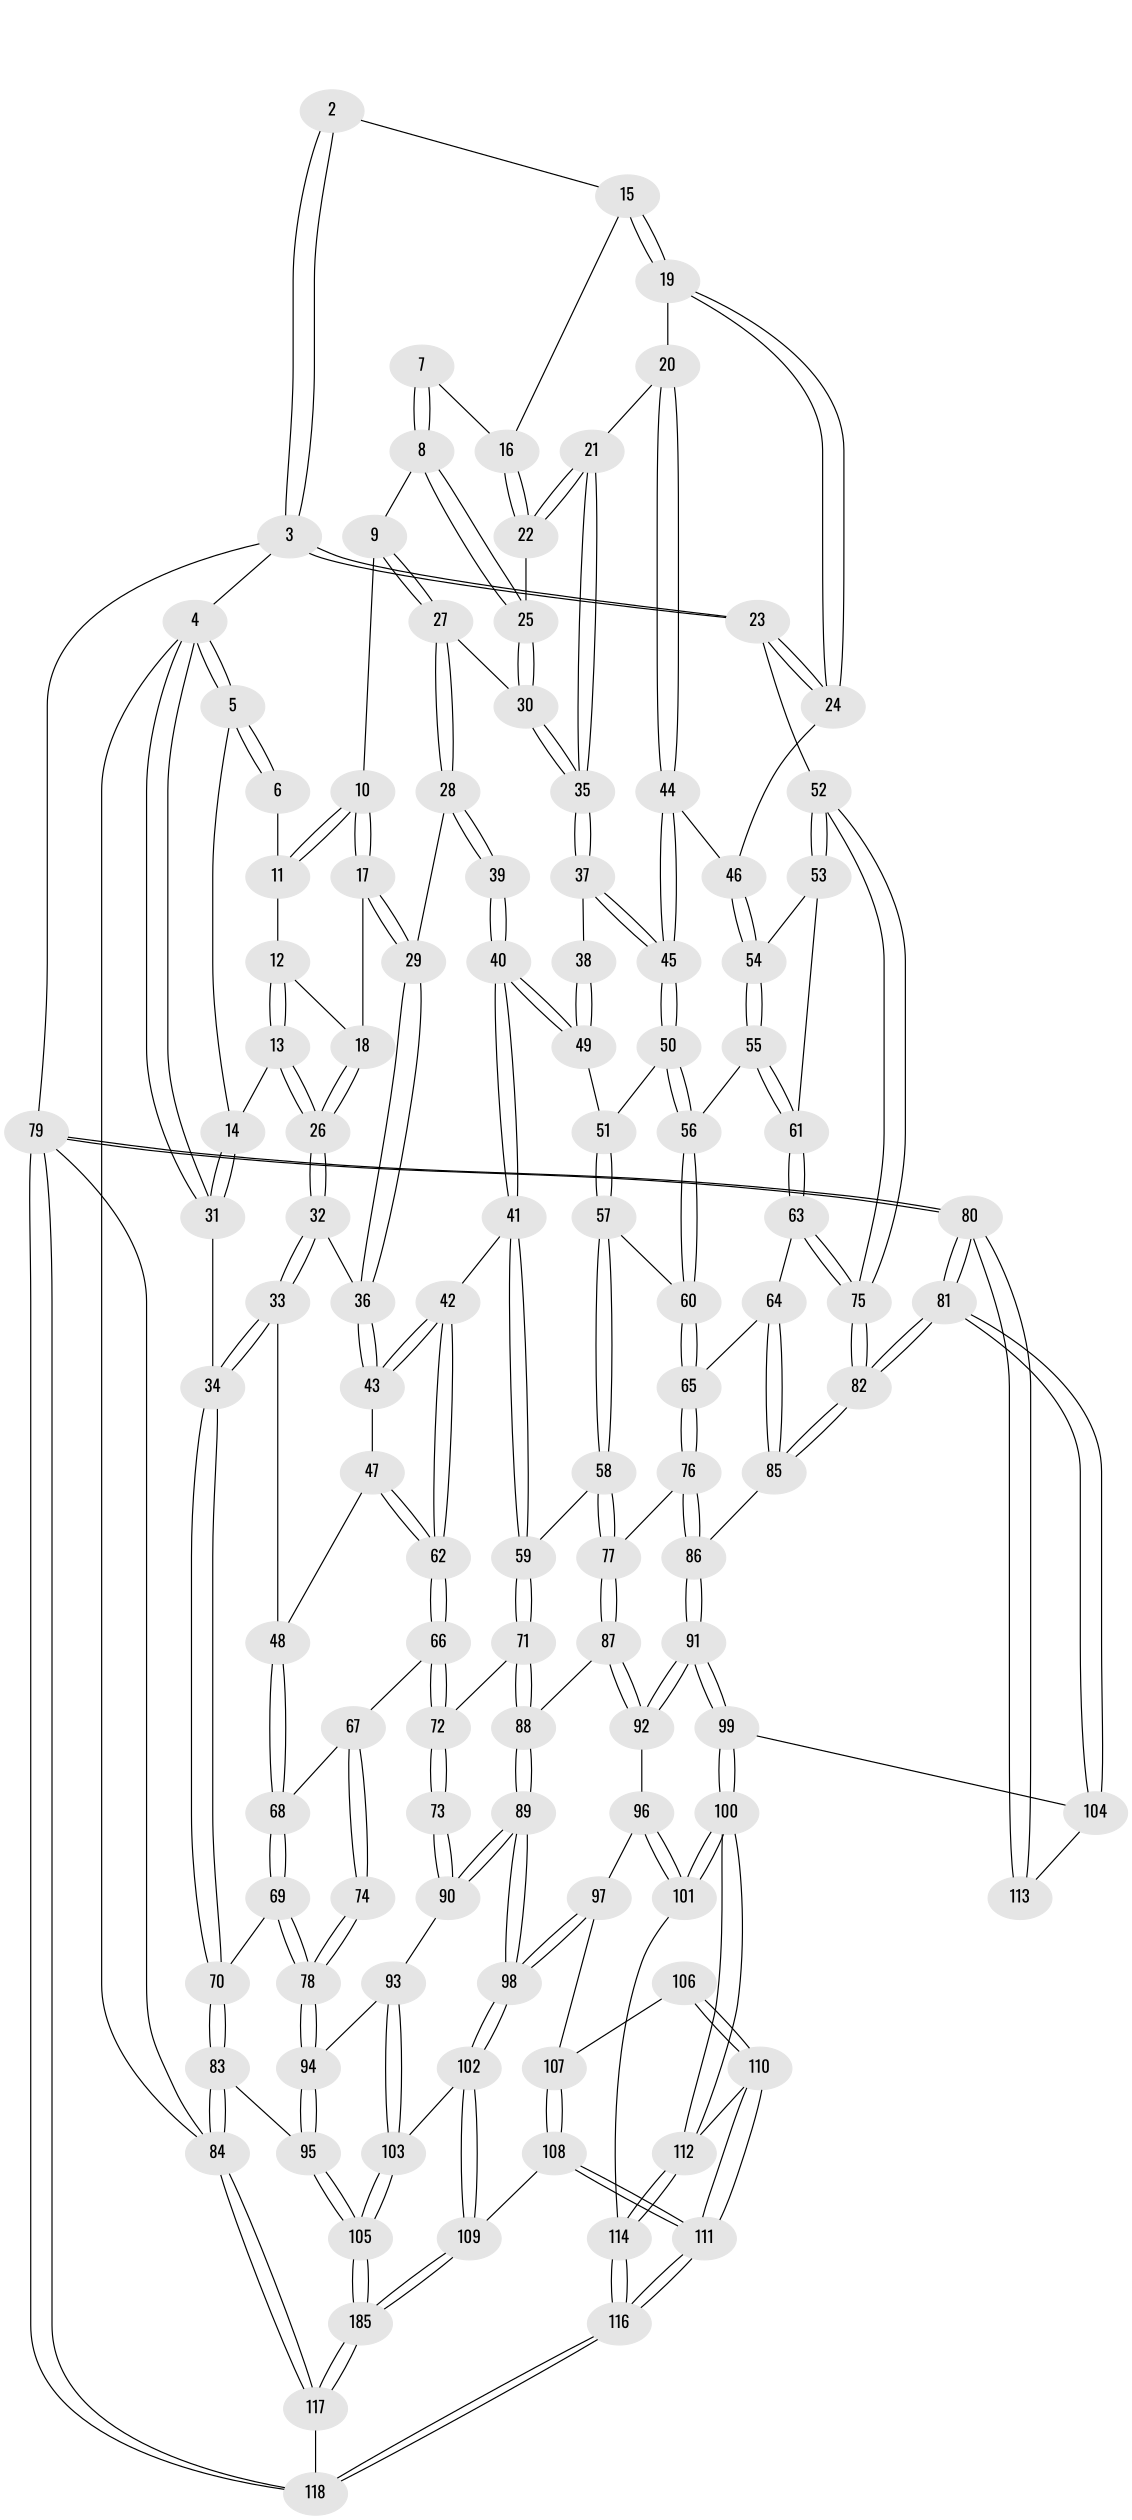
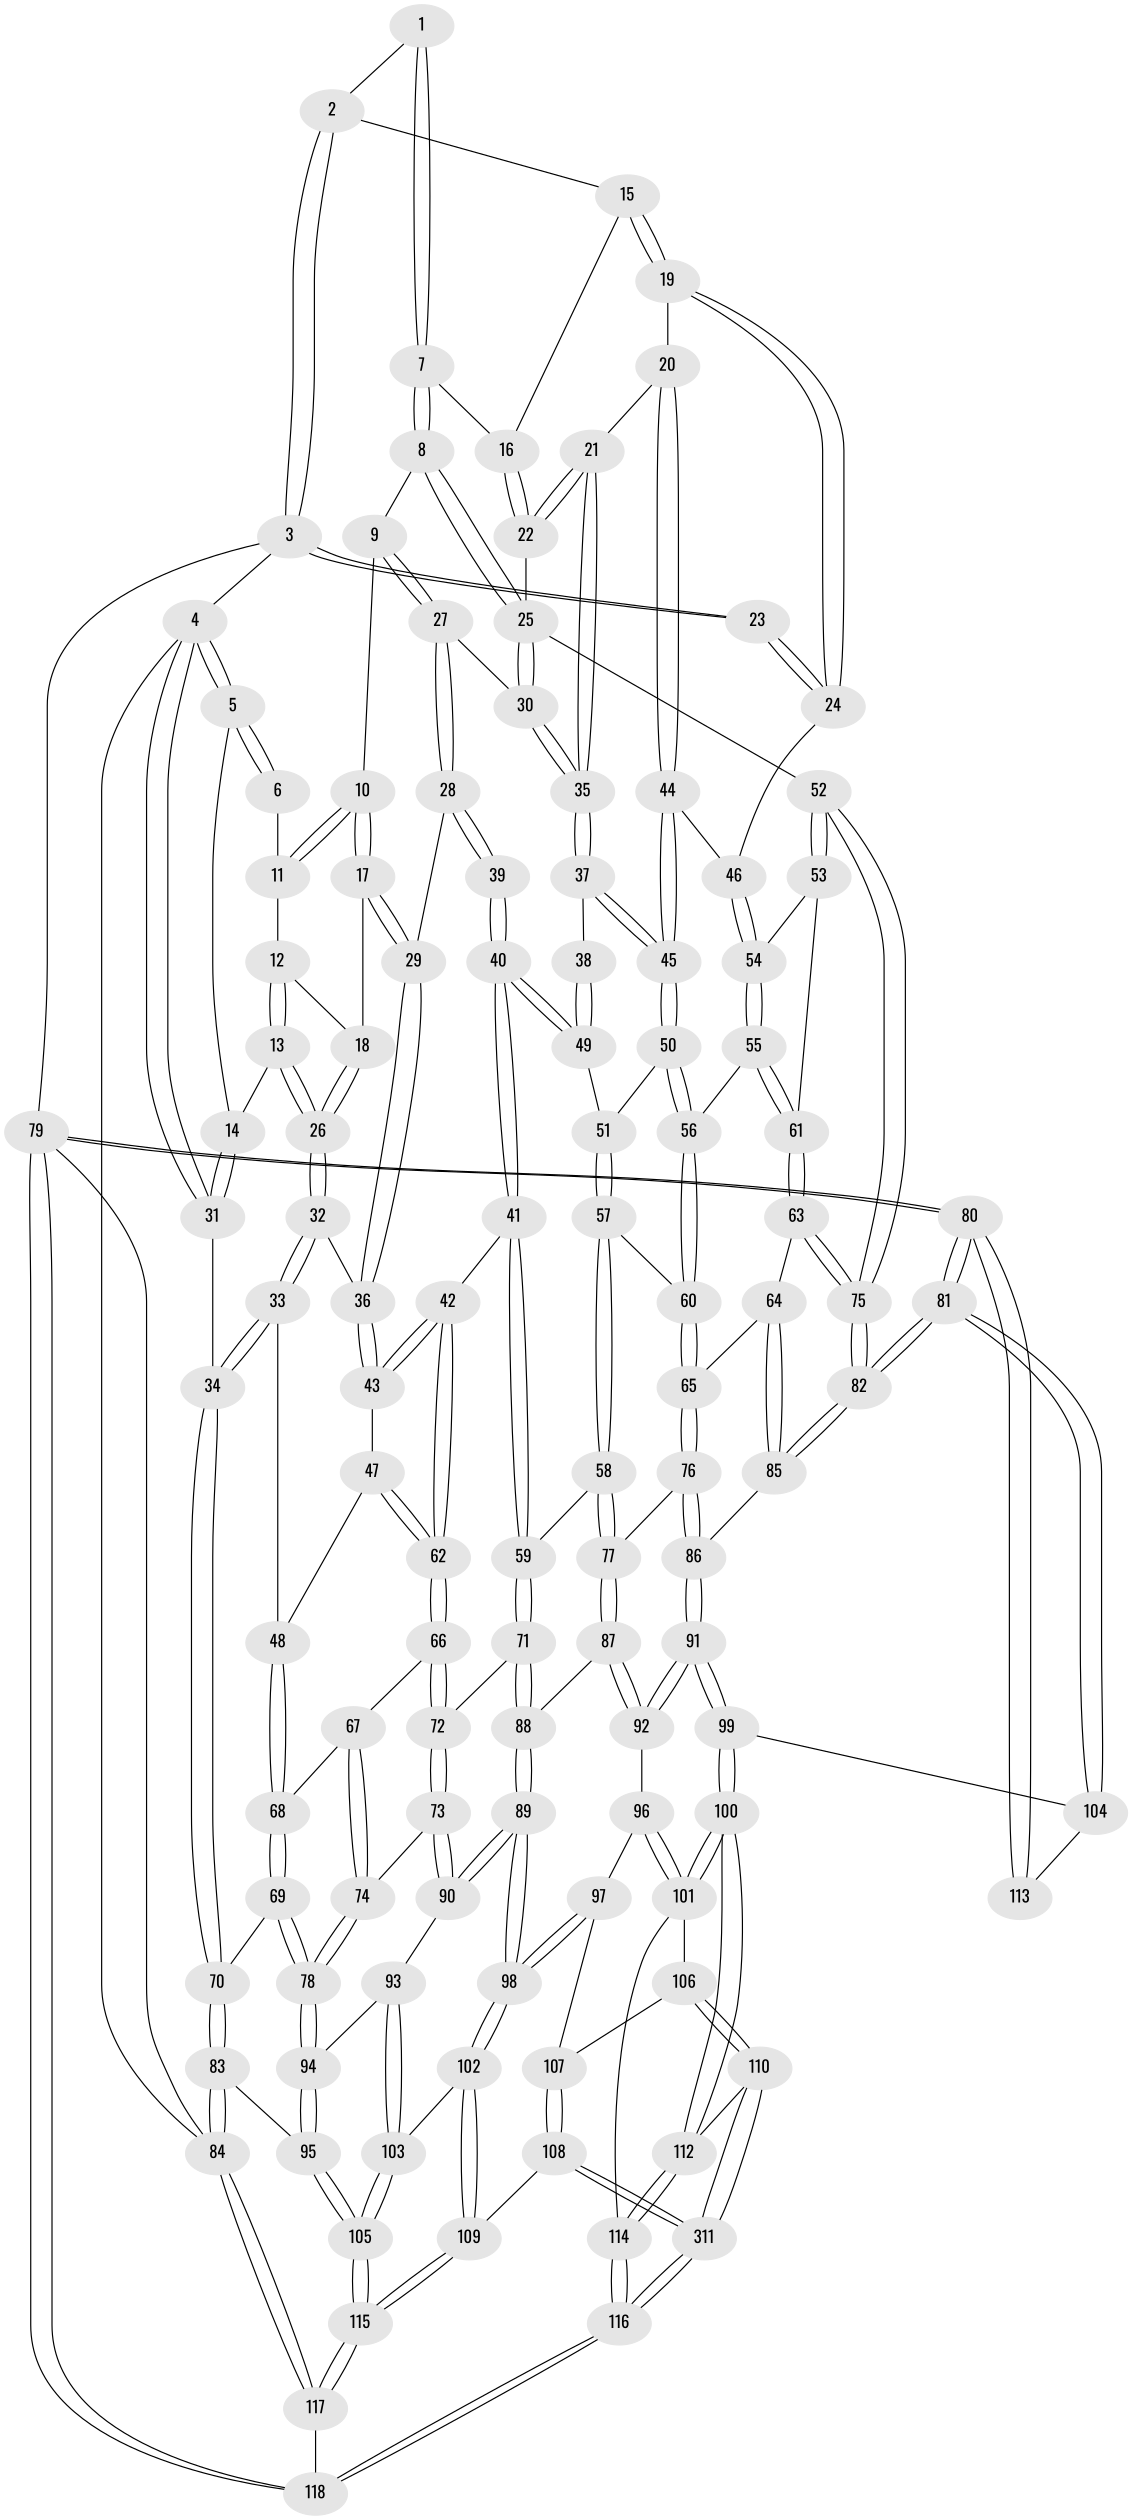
node "1": added
edge "23" -- "52": now "25" -- "52"
edge "73" -- "74": added
edge "101" -- "106": added
node "111": label "111" -> "311"
node "185": label "185" -> "115"
